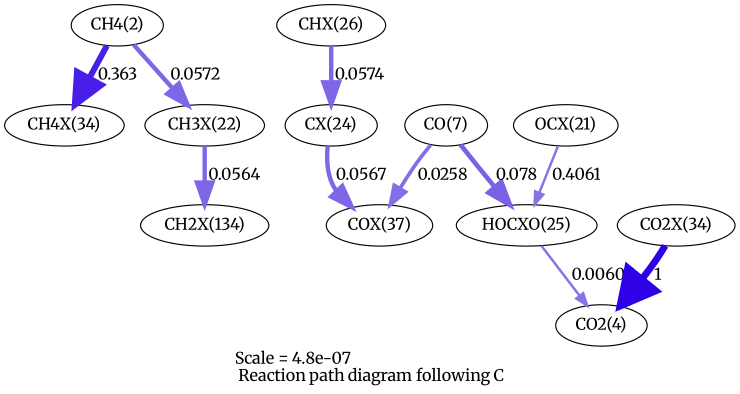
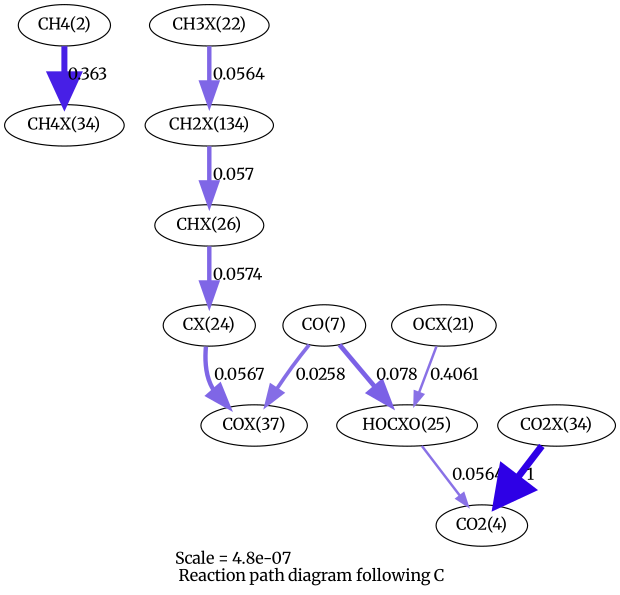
edge "CH4(2)" -> "CH3X(22)": removed, label "0.0572"
edge "CH2X(134)" -> "CHX(26)": added, label "0.057"
edge "HOCXO(25)" -> "CO2(4)": label " 0.00607" -> " 0.0564"
